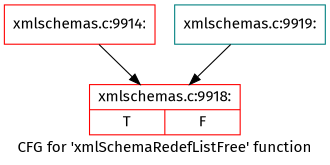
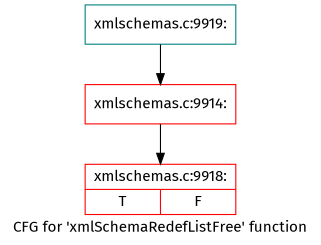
edge "xmlschemas.c:9919:" -> "xmlschemas.c:9918:": now "xmlschemas.c:9919:" -> "xmlschemas.c:9914:"
